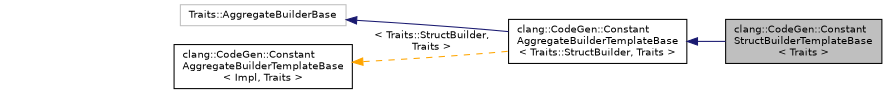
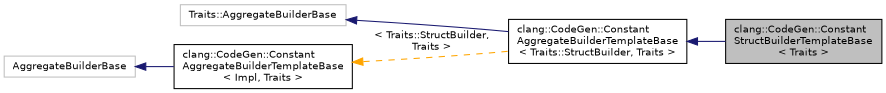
node "AggregateBuilderBase": added
